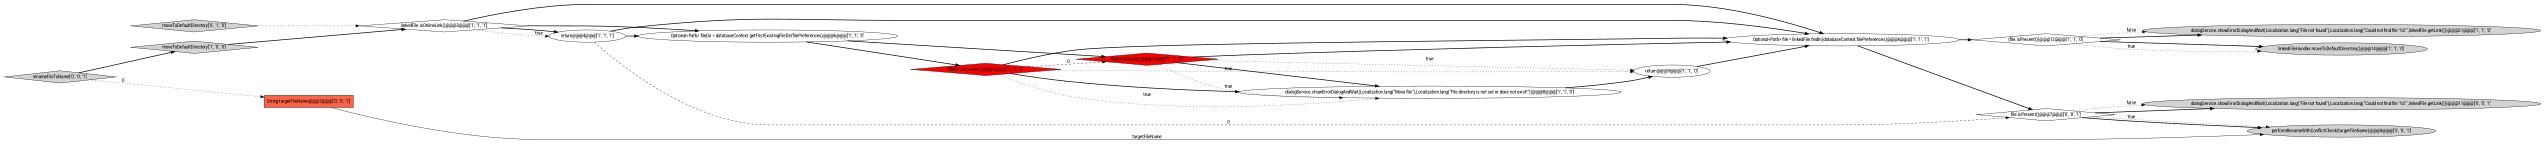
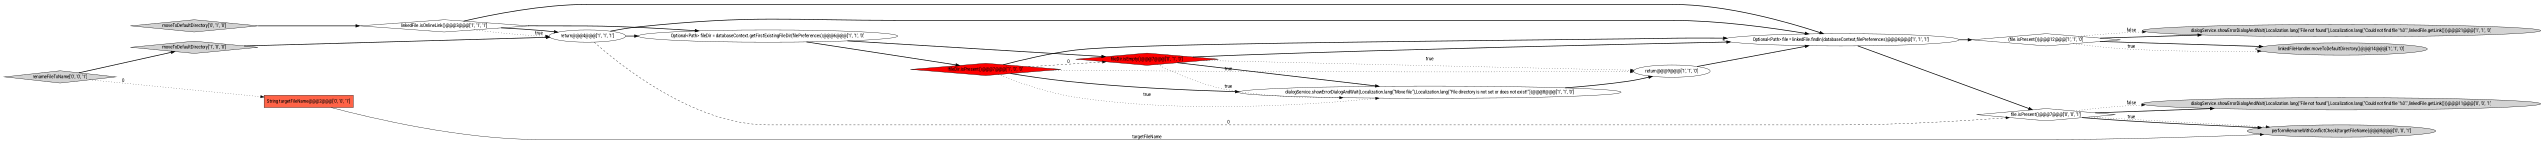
edge "moveToDefaultDirectory['0', '1', '0']" -> "linkedFile.isOnlineLink()@@@3@@@['1', '1', '1']": style dotted -> bold
edge "moveToDefaultDirectory['1', '0', '0']" -> "linkedFile.isOnlineLink()@@@3@@@['1', '1', '1']": now "moveToDefaultDirectory['1', '0', '0']" -> "return@@@4@@@['1', '1', '1']"
